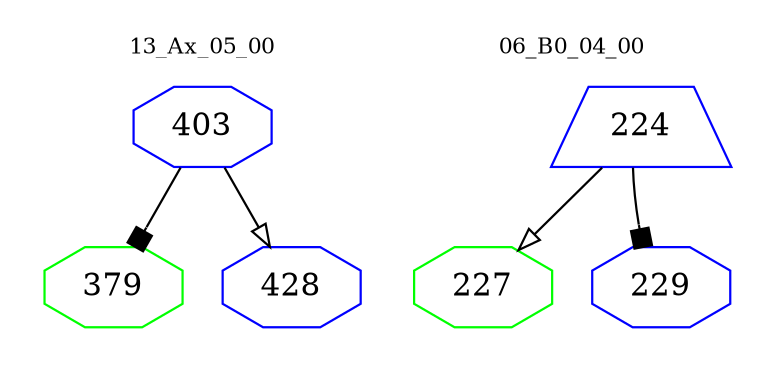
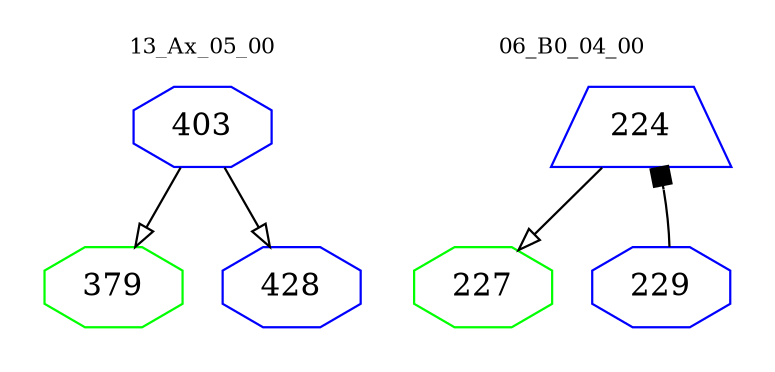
edge "224" -> "229": reversed
edge "403" -> "379": arrowhead box -> onormal
